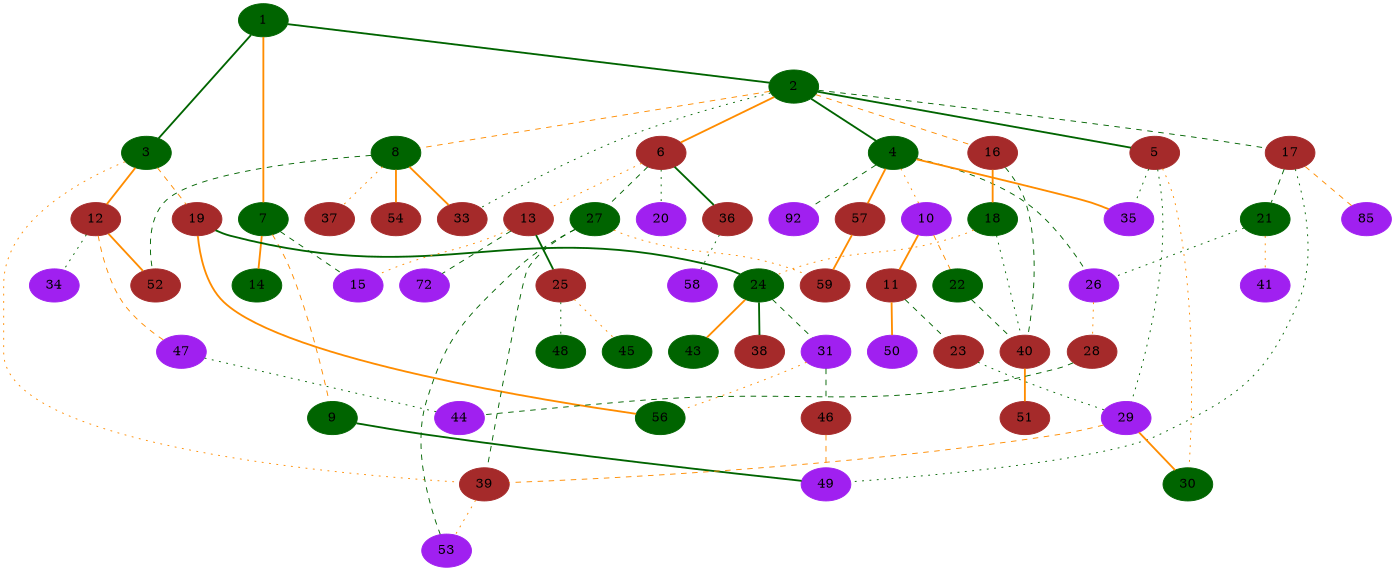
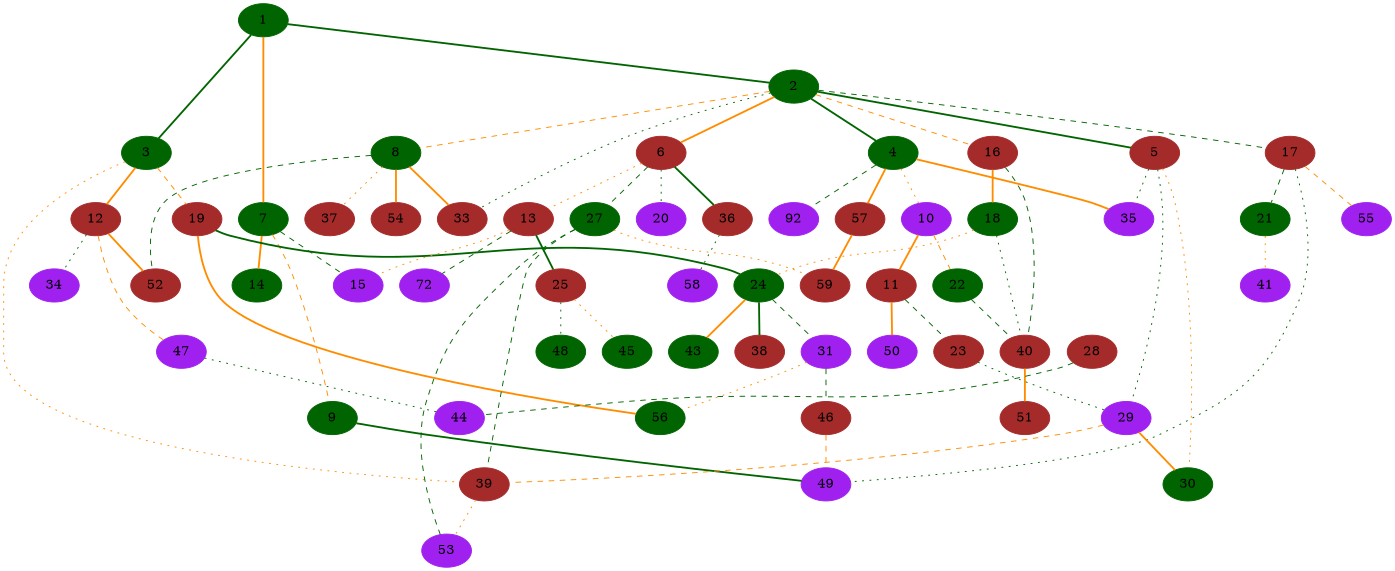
node "85": label "85" -> "55"
node "26": removed
